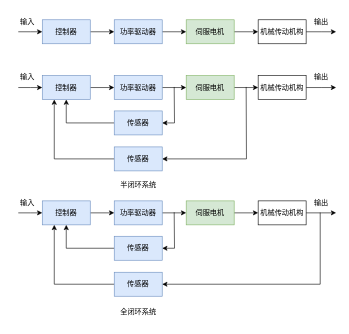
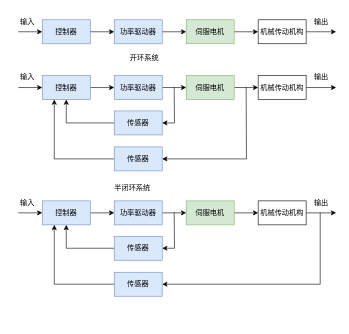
node "开环系统": added
node "半闭环系统": moved (138, 185) -> (132, 188)
node "全闭环系统": removed
